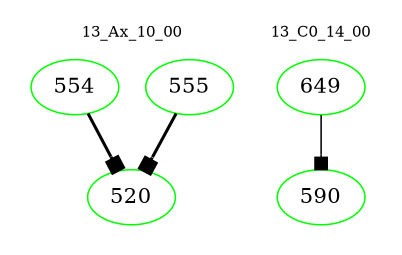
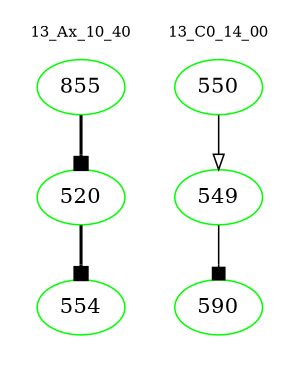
cluster "13_Ax_10_00": label "13_Ax_10_00" -> "13_Ax_10_40"
node "555": label "555" -> "855"
node "550": added
node "649": label "649" -> "549"
edge "554" -> "520": reversed
